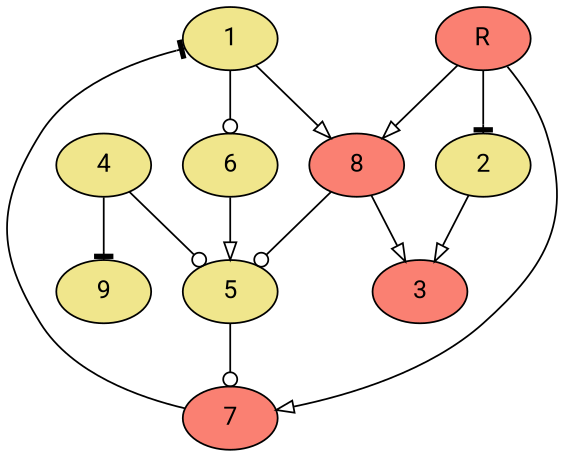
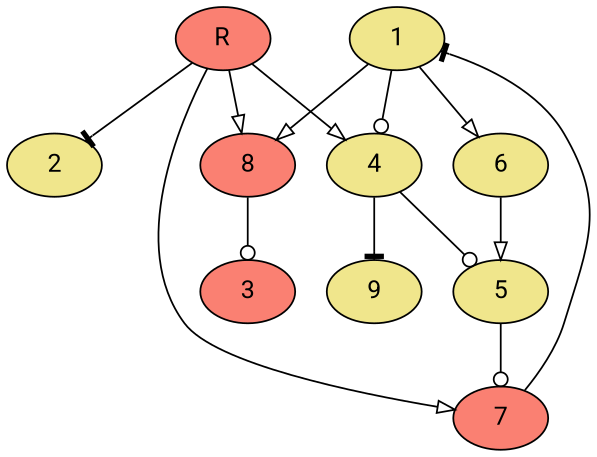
edge "1" -> "4": added
edge "1" -> "6": arrowhead odot -> onormal
edge "R" -> "4": added
edge "8" -> "3": arrowhead onormal -> odot
edge "2" -> "3": removed
edge "8" -> "5": removed
